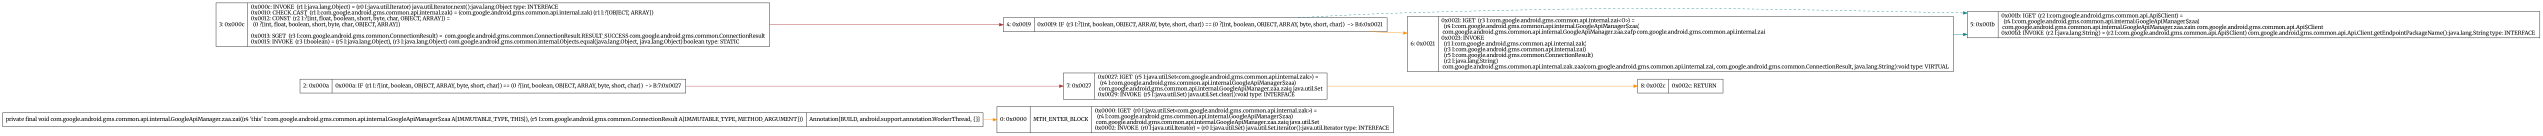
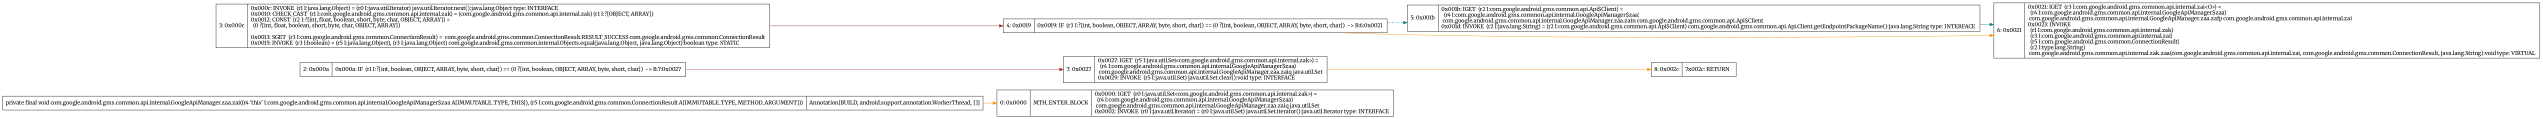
edge "6: 0x0021" -> "5: 0x001b": reversed
node "6: 0x0021": text "(r2 I:java.lang.String)" -> "(r2 I:type.lang.String)"
node "8: 0x002c": text "0x002c: RETURN" -> "7x002c: RETURN"
